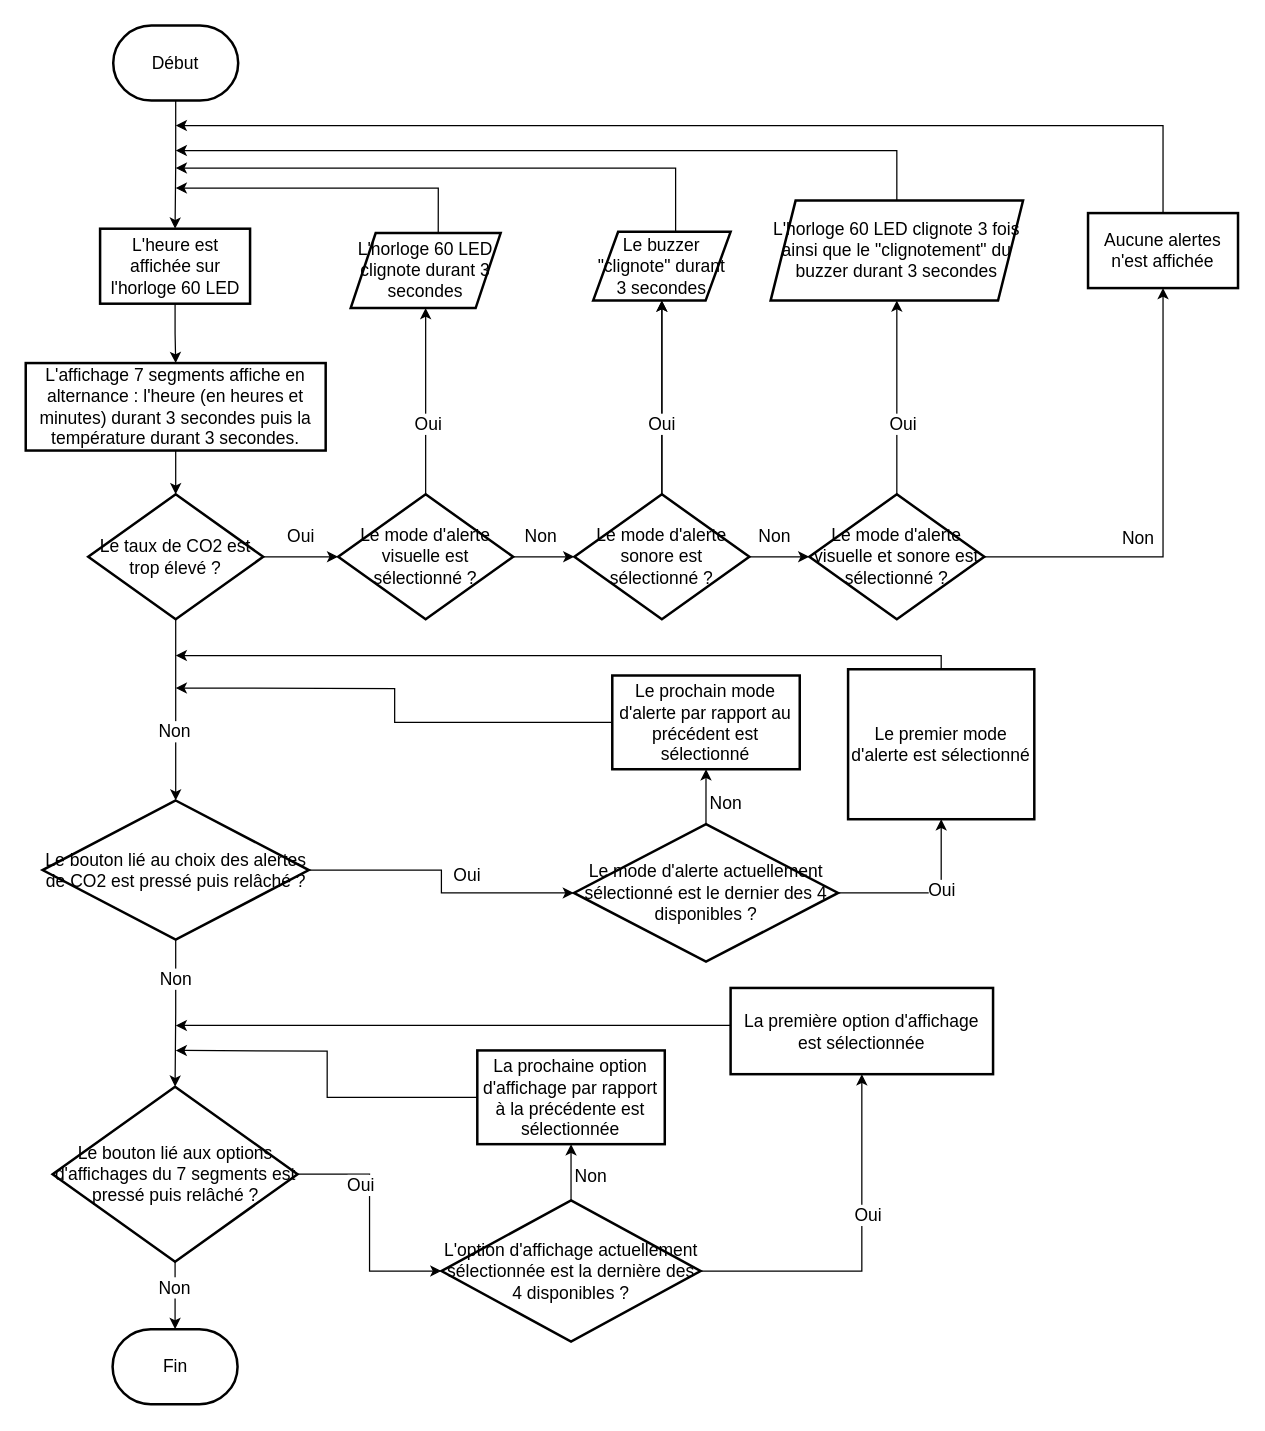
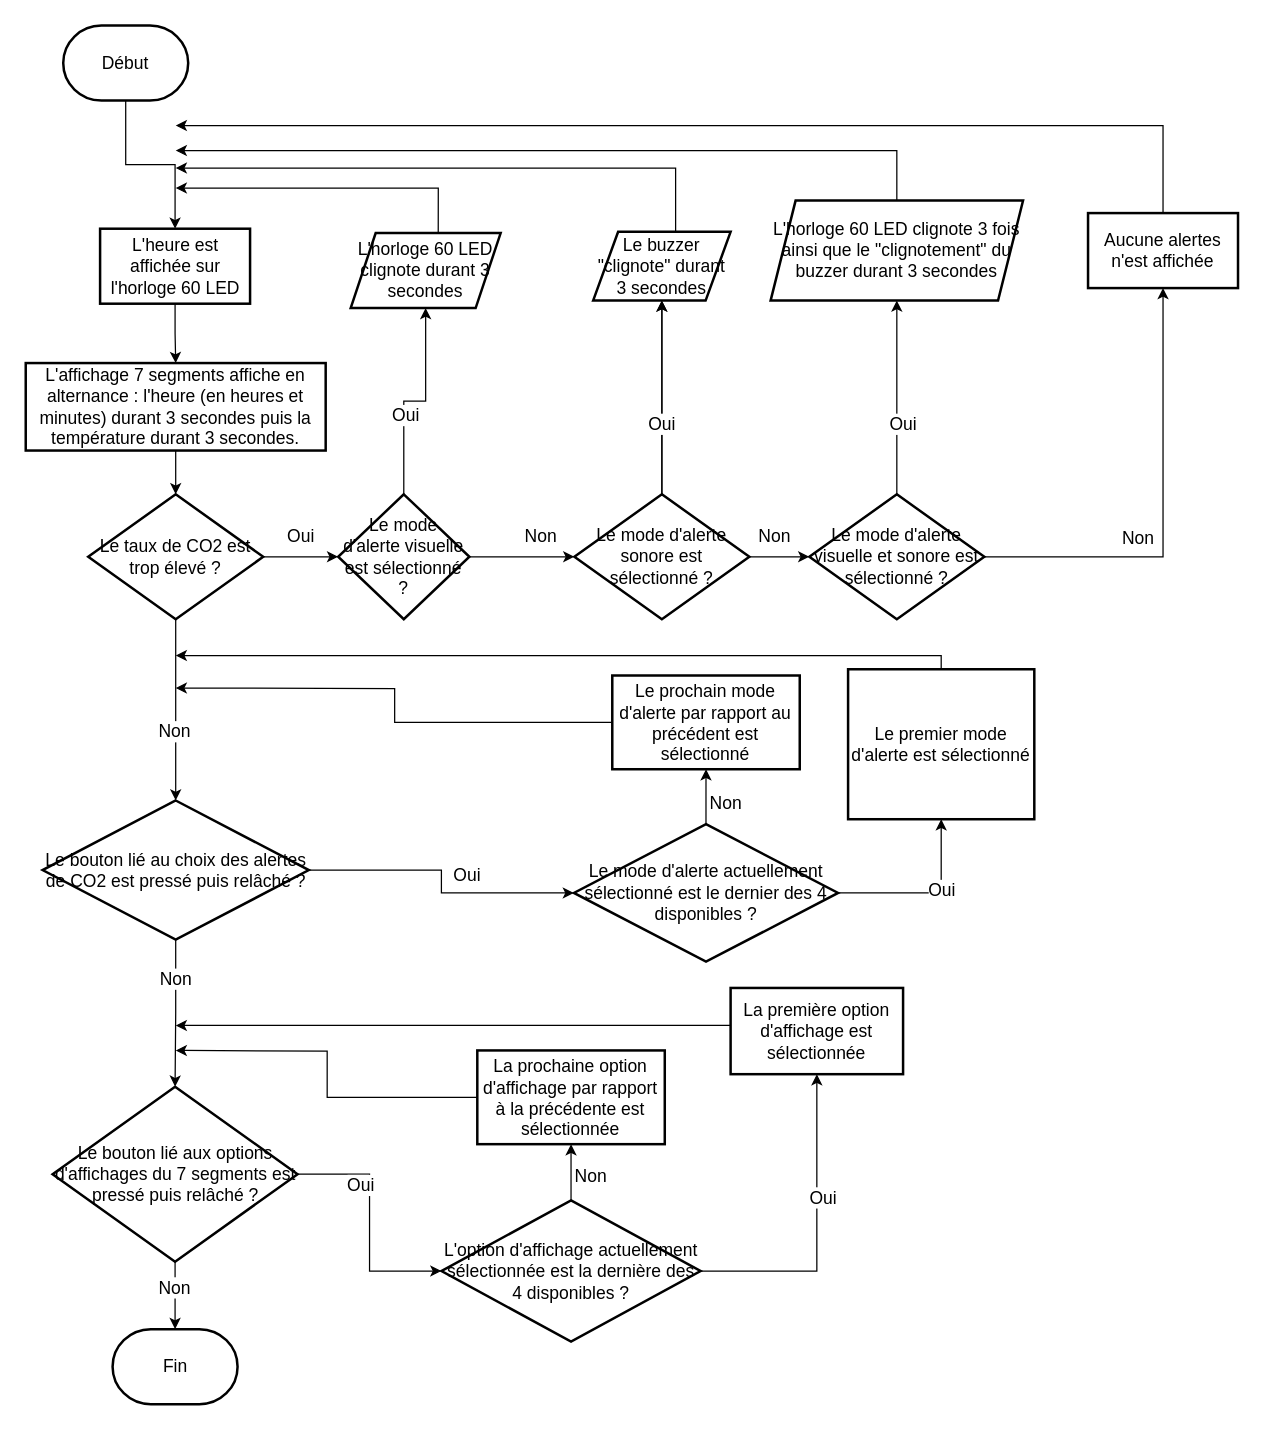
node "Début": moved (176, 63) -> (126, 63)
node "Le mode d'alerte visuelle est sélectionné ?": size 175x125 -> 131x125
node "La première option d'affichage est sélectionnée": size 263x86 -> 173x86
